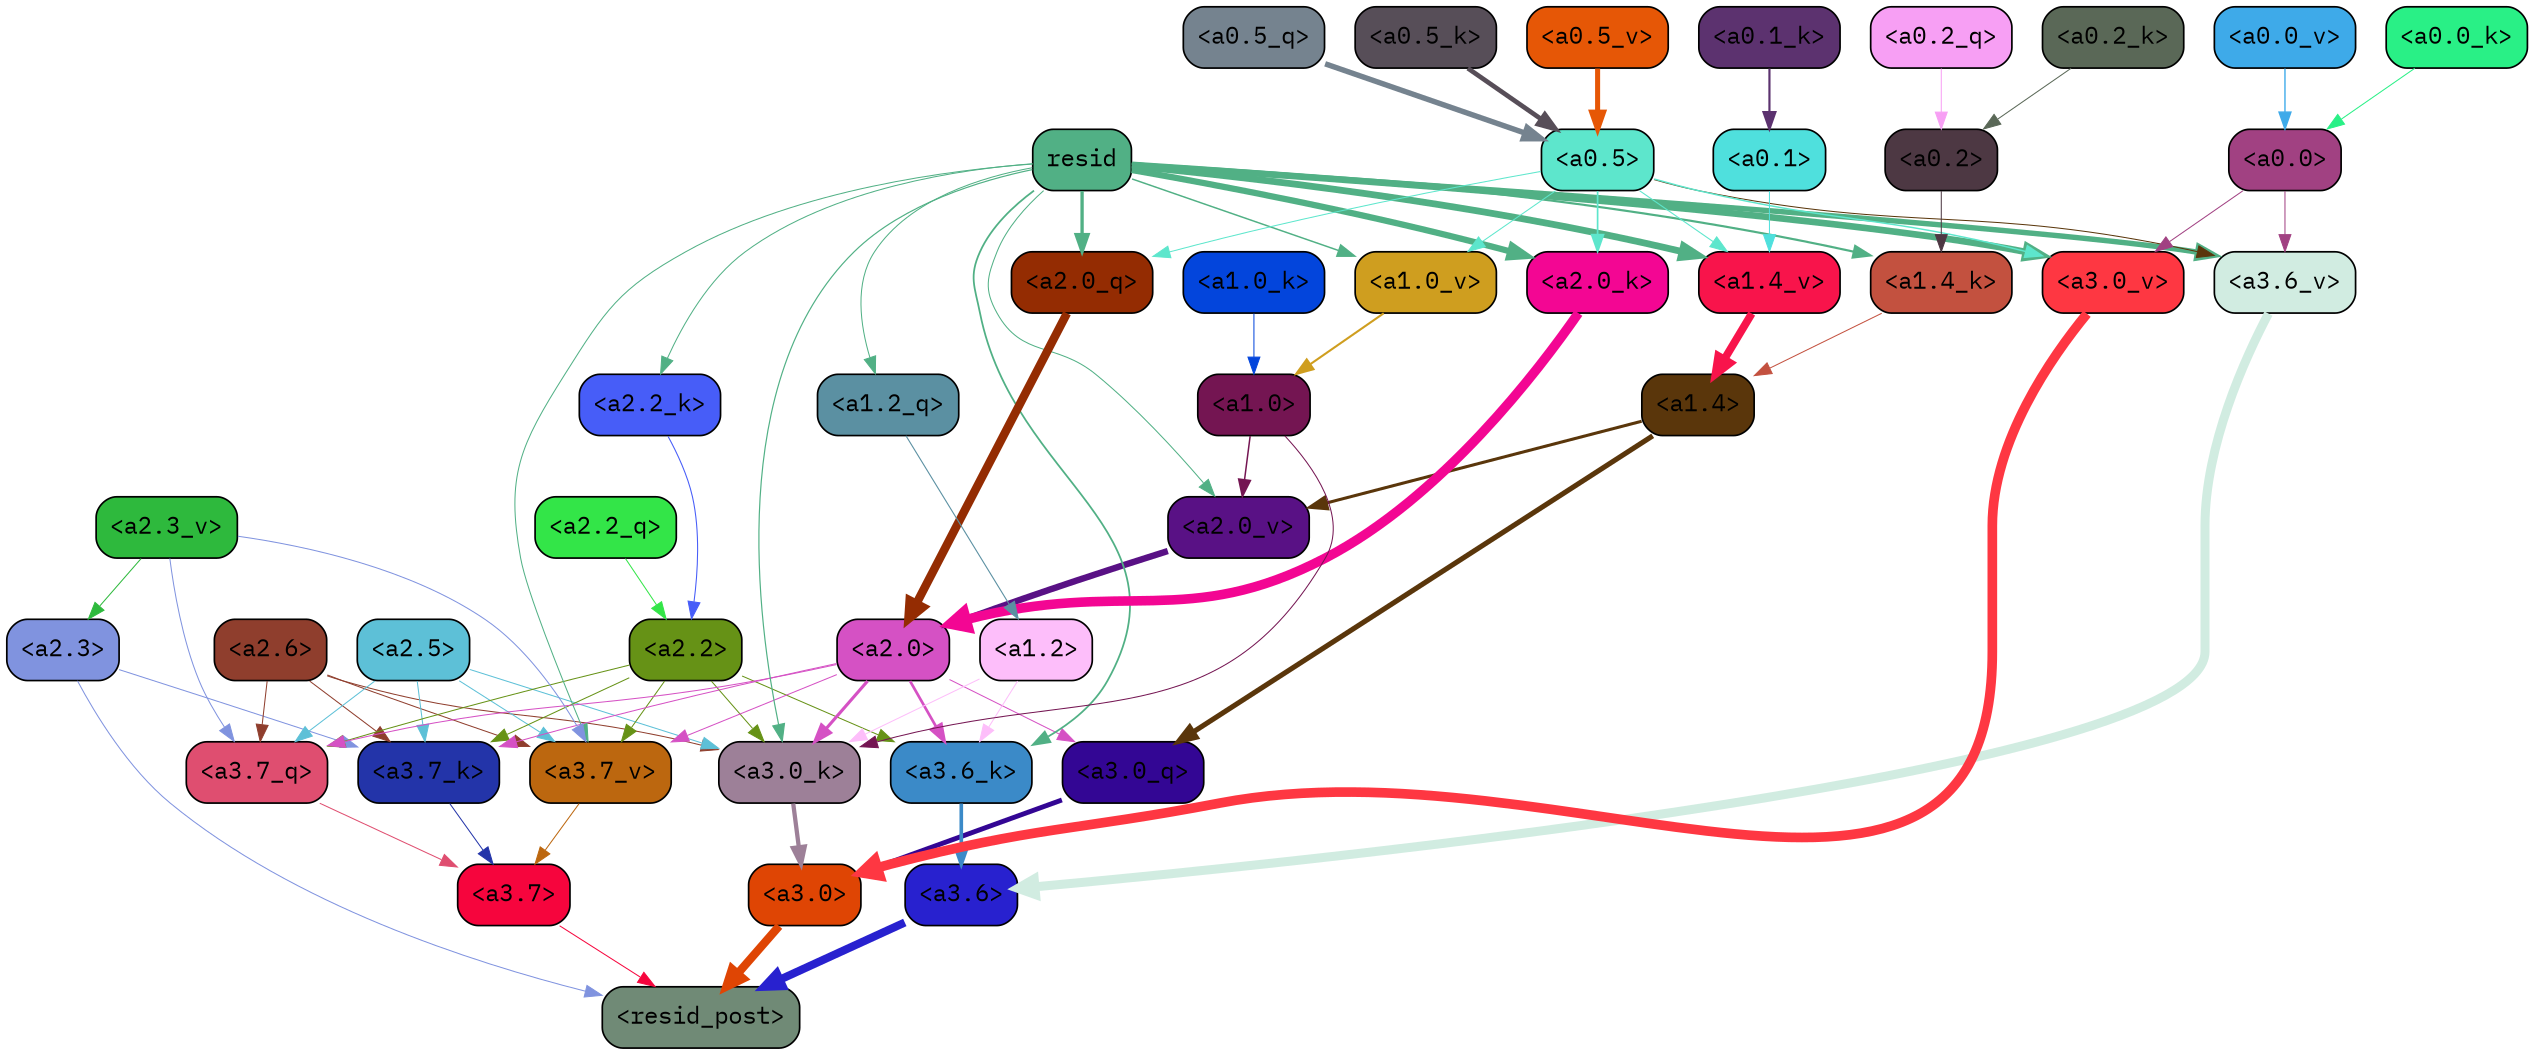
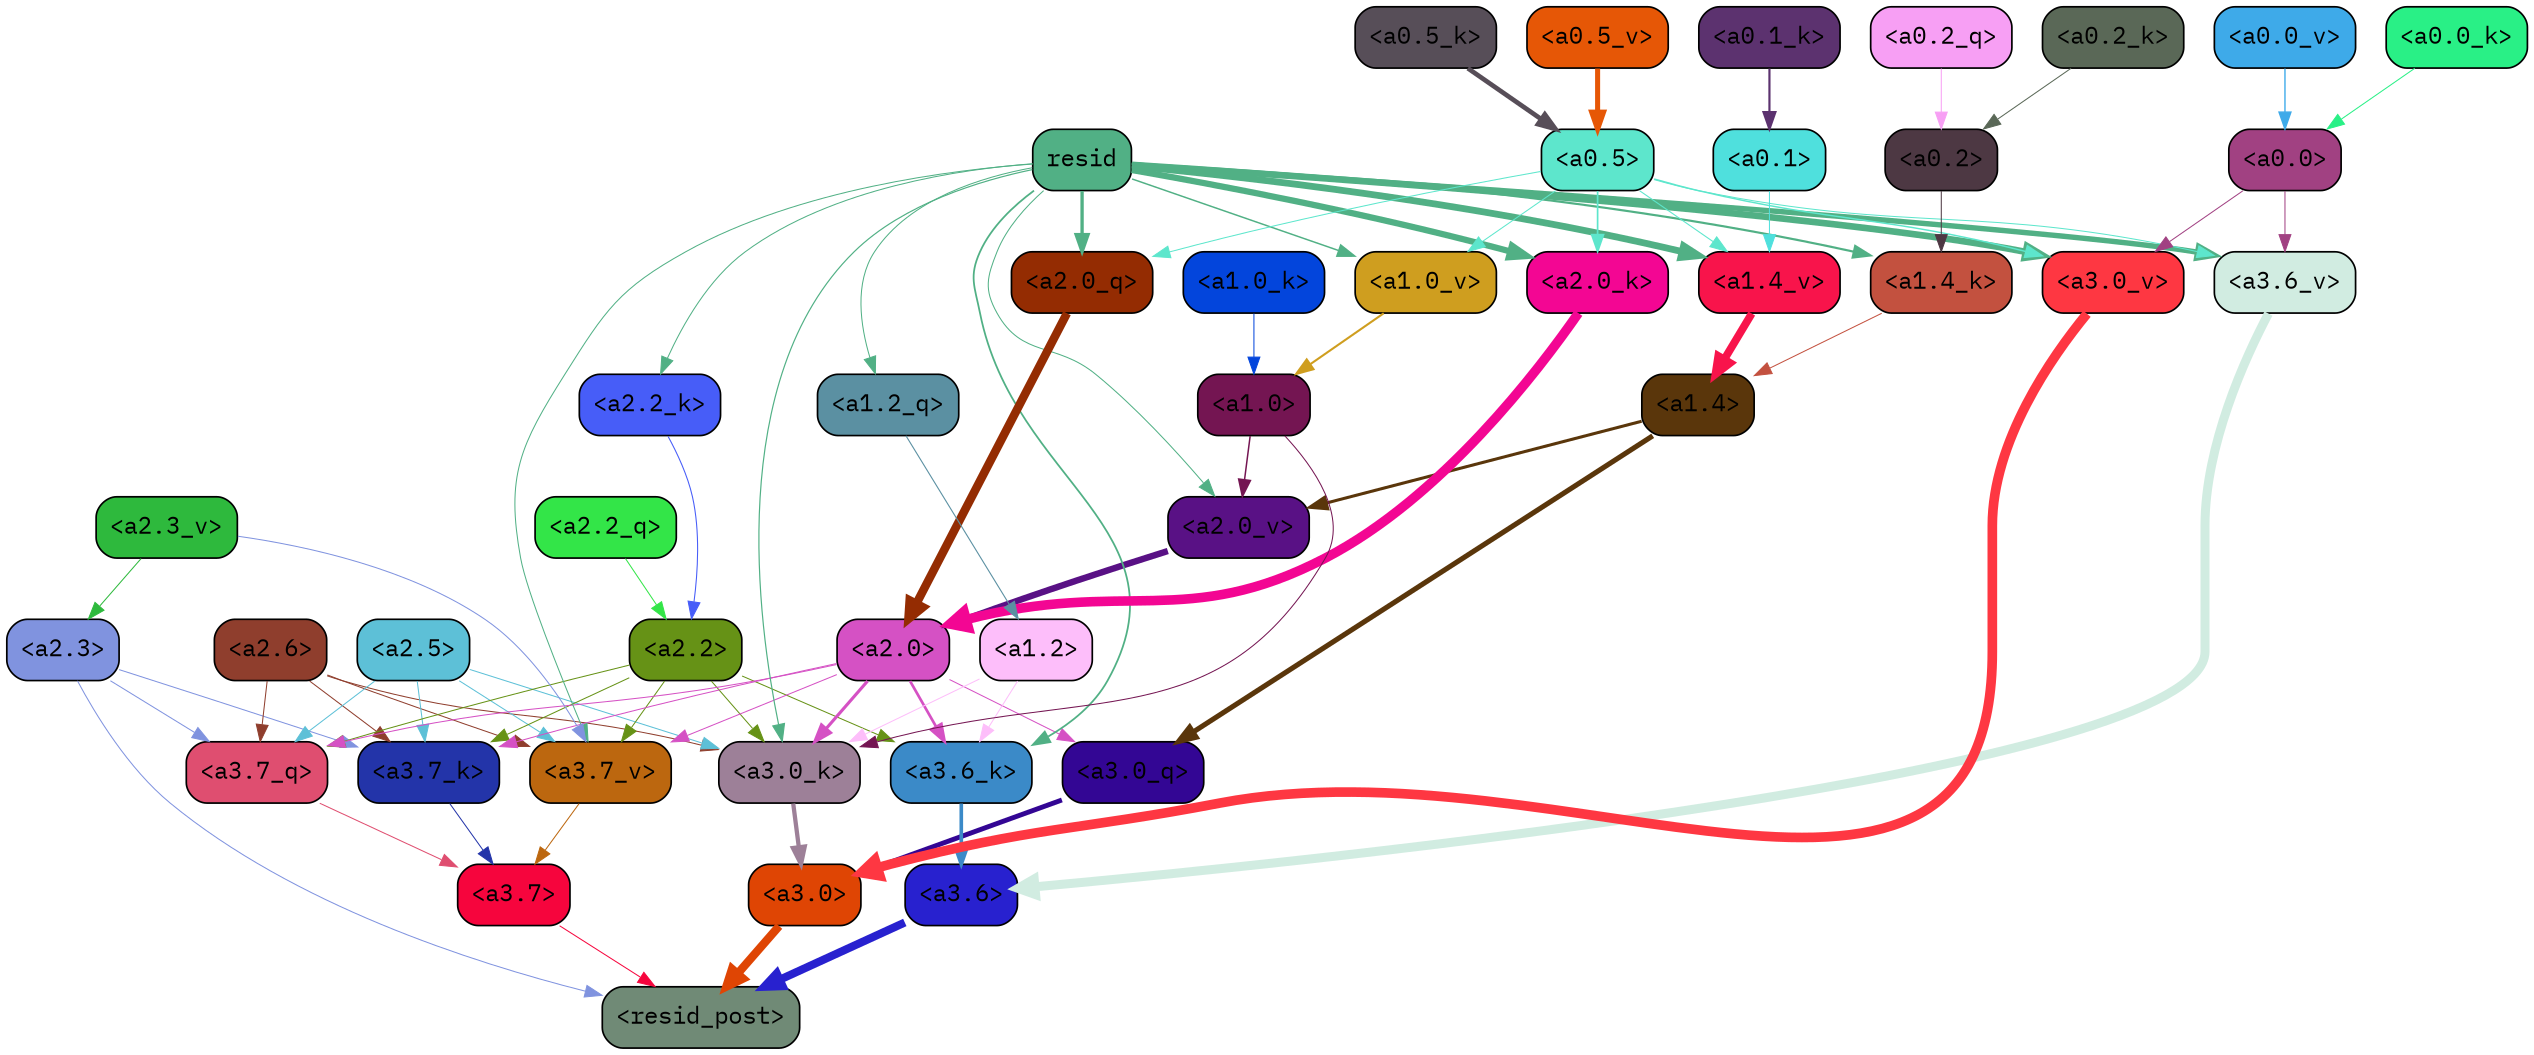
node "<a0.5_q>": removed
edge "<a0.5>" -> "<a3.6_v>": color #5a360b -> #5de6cc
edge "<a2.3_v>" -> "<a3.7_q>": now "<a2.3>" -> "<a3.7_q>"
